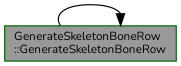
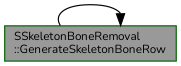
node "GenerateSkeletonBoneRow ::GenerateSkeletonBoneRow": label "GenerateSkeletonBoneRow ::GenerateSkeletonBoneRow" -> "SSkeletonBoneRemoval ::GenerateSkeletonBoneRow"
